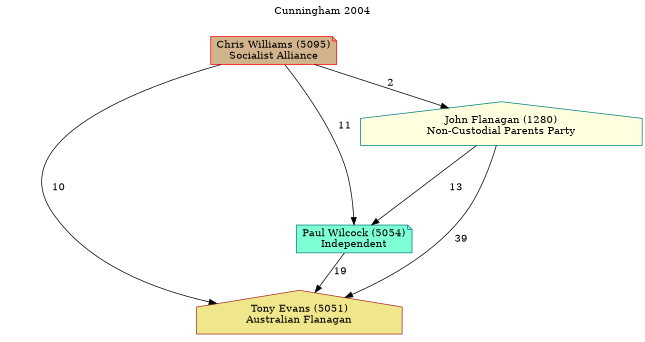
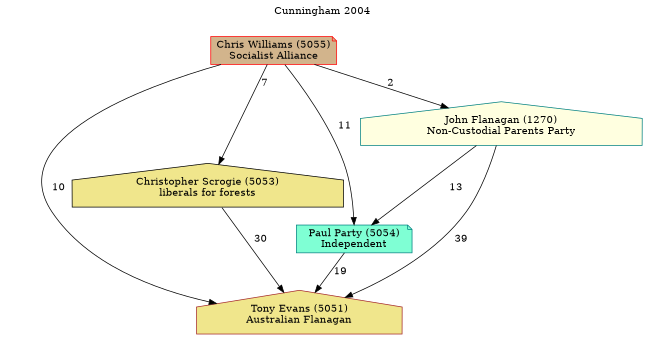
node "Chris Williams (5095) Socialist Alliance": label "Chris Williams (5095) Socialist Alliance" -> "Chris Williams (5055) Socialist Alliance"
node "John Flanagan (1280) Non-Custodial Parents Party": label "John Flanagan (1280) Non-Custodial Parents Party" -> "John Flanagan (1270) Non-Custodial Parents Party"
node "Christopher Scrogie (5053) liberals for forests": added
node "Paul Wilcock (5054) Independent": label "Paul Wilcock (5054) Independent" -> "Paul Party (5054) Independent"
